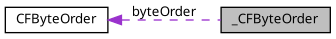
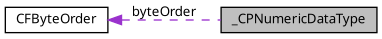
node "_CFByteOrder": label "_CFByteOrder" -> "_CPNumericDataType"
